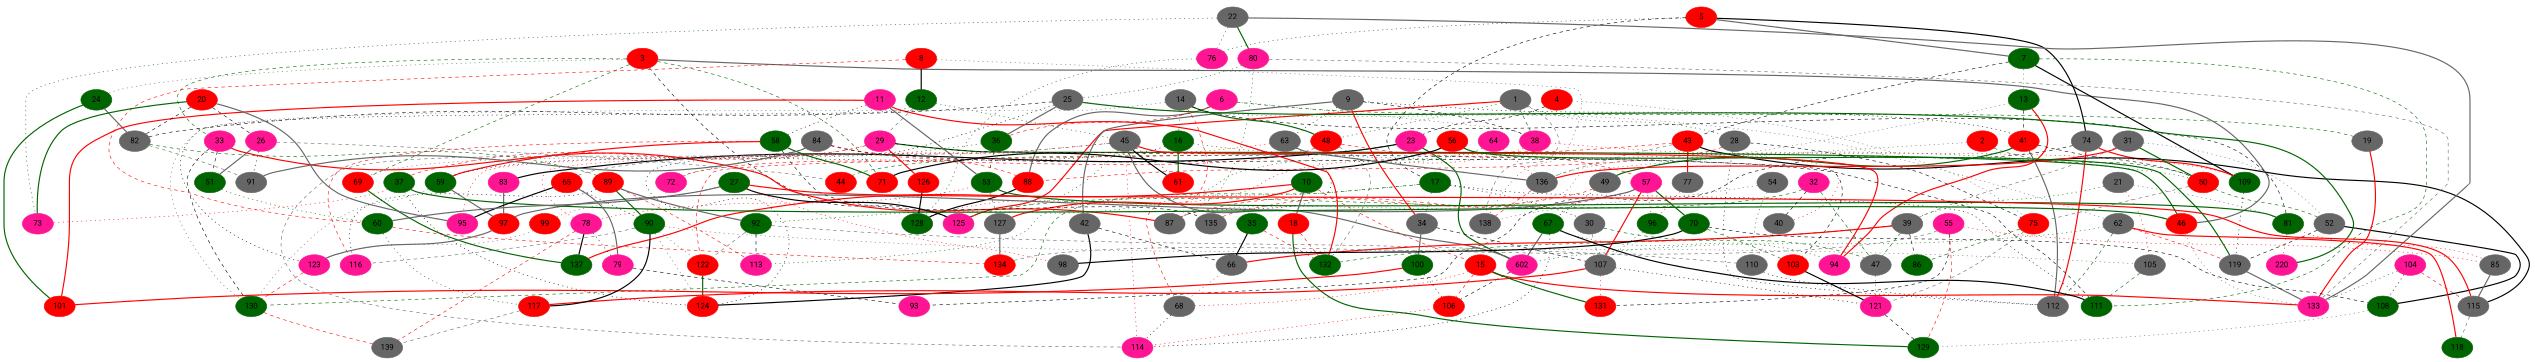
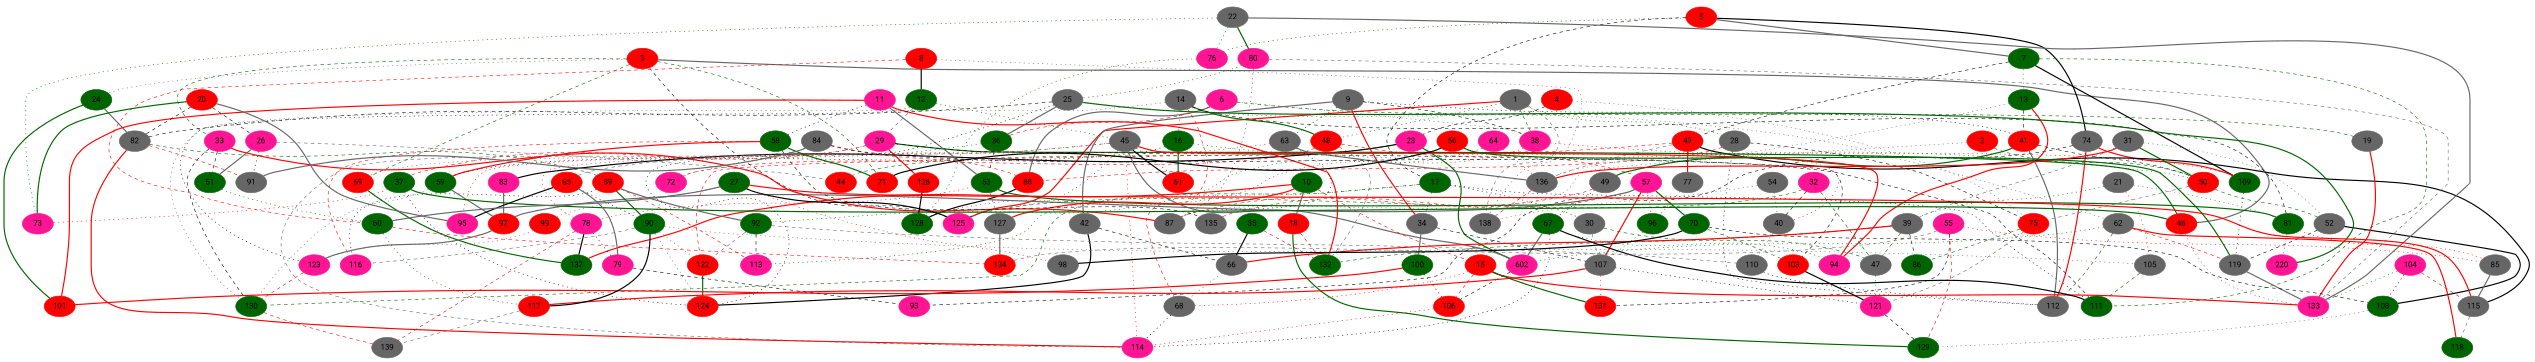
edge "82" -- "91": color gray40 -> red
edge "54" -- "110": now "54" -- "40"
edge "82" -- "114": added
